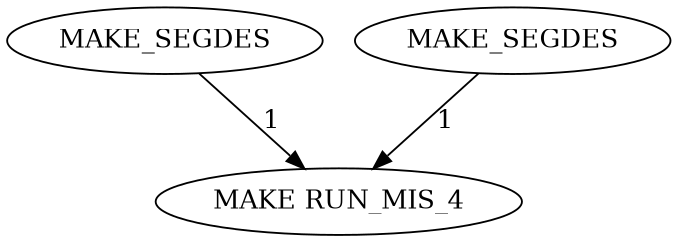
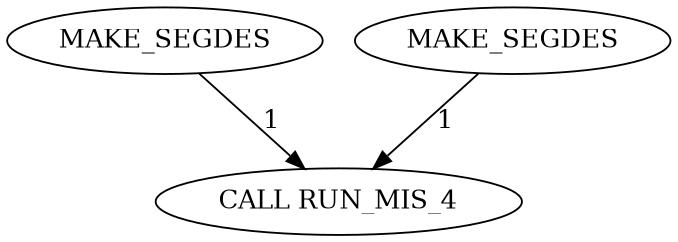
node "MAKE RUN_MIS_4": label "MAKE RUN_MIS_4" -> "CALL RUN_MIS_4"
